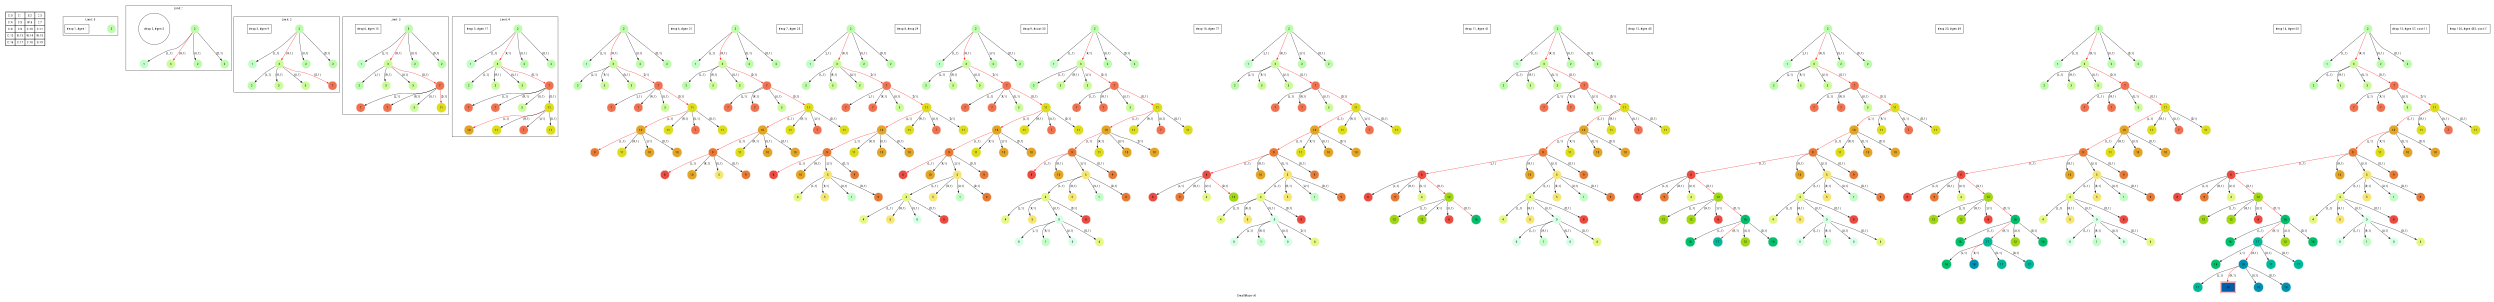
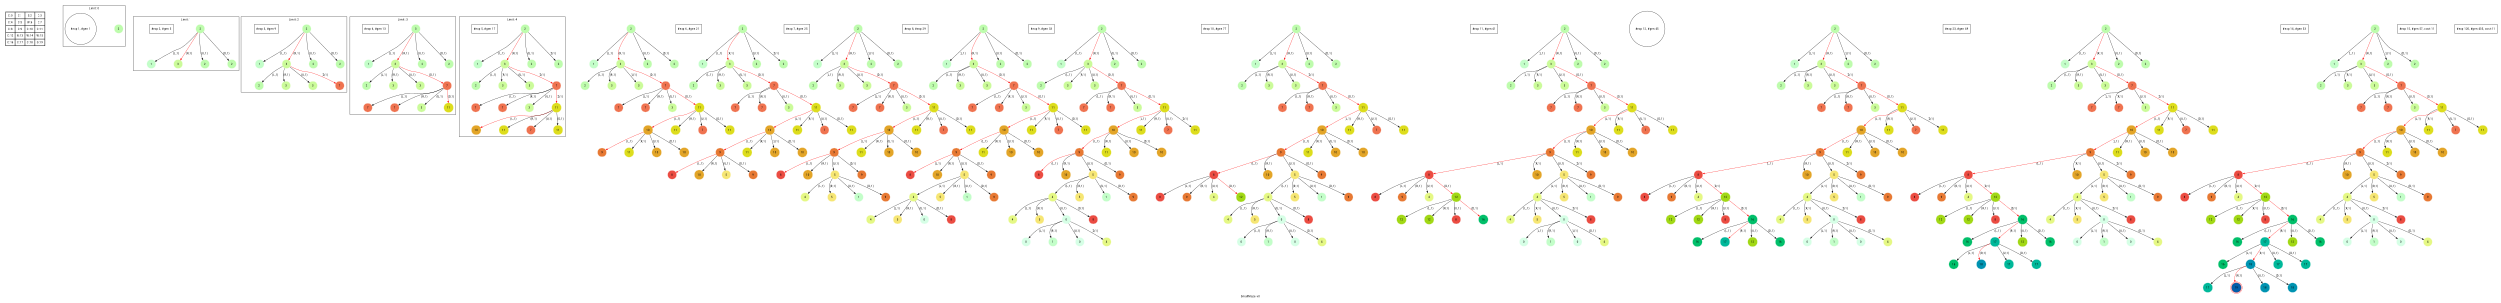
node "#exp 1, #gen 1": shape box -> circle
node "#exp 2, #gen 5": shape circle -> box
node "#exp 9, #cost 33": label "#exp 9, #cost 33" -> "#exp 9, #gen 33"
node "#exp 12, #gen 45": shape box -> circle
node "19": shape box -> circle
